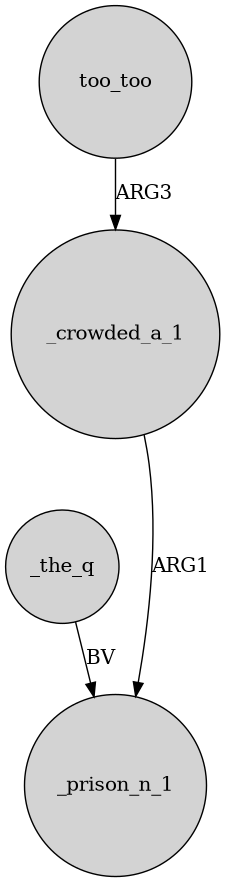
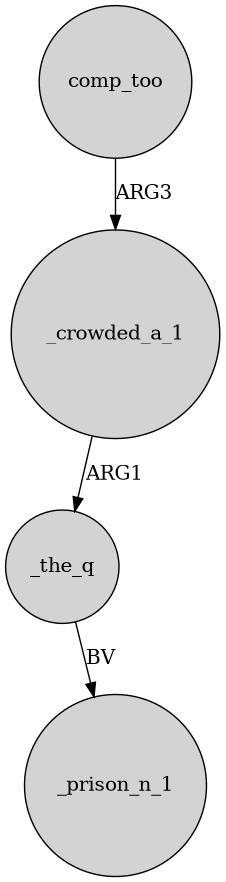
node "too_too": label "too_too" -> "comp_too"
edge "_crowded_a_1" -> "_prison_n_1": now "_crowded_a_1" -> "_the_q"
